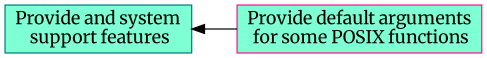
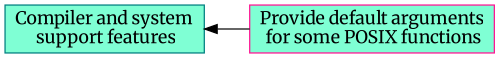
node "Provide and system support features": label "Provide and system support features" -> "Compiler and system support features"
